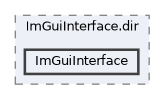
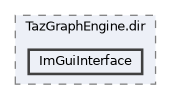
cluster "ImGuiInterface.dir": label "ImGuiInterface.dir" -> "TazGraphEngine.dir"
